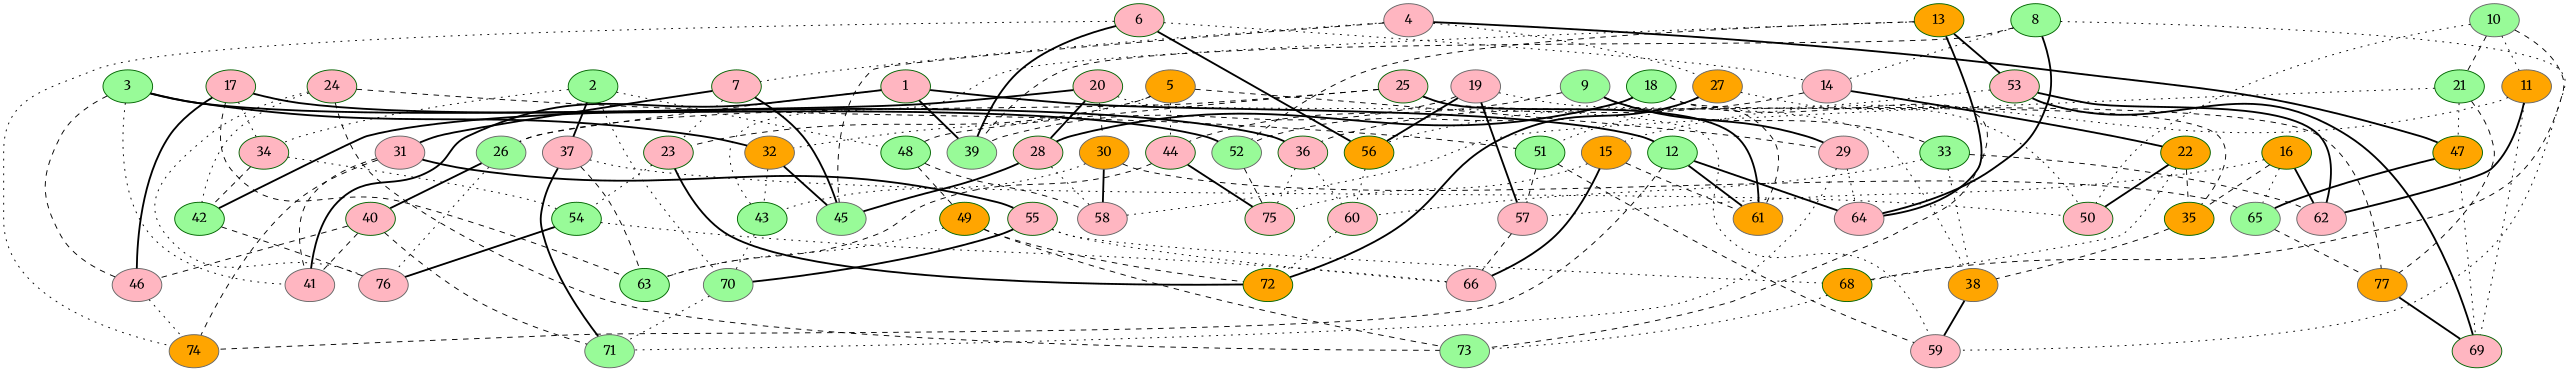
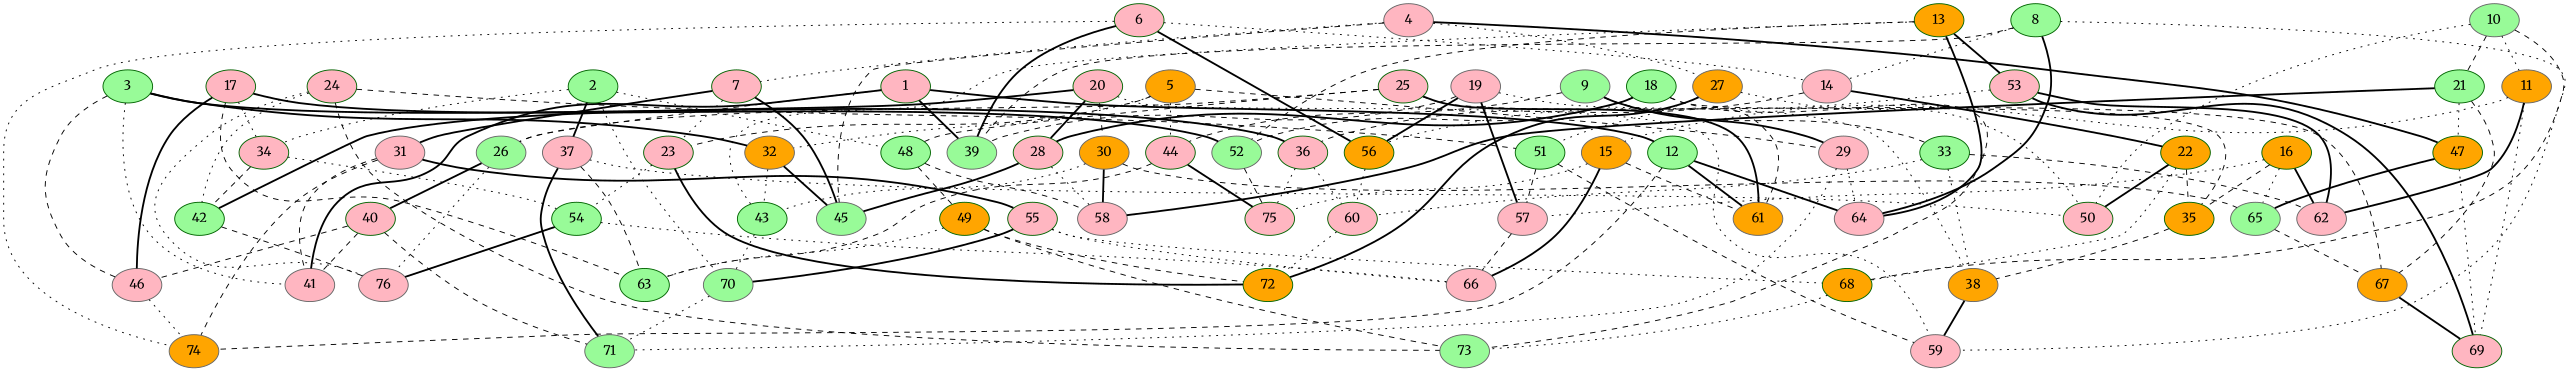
edge "21" -- "58": style dotted -> bold
node "77": label "77" -> "67"
